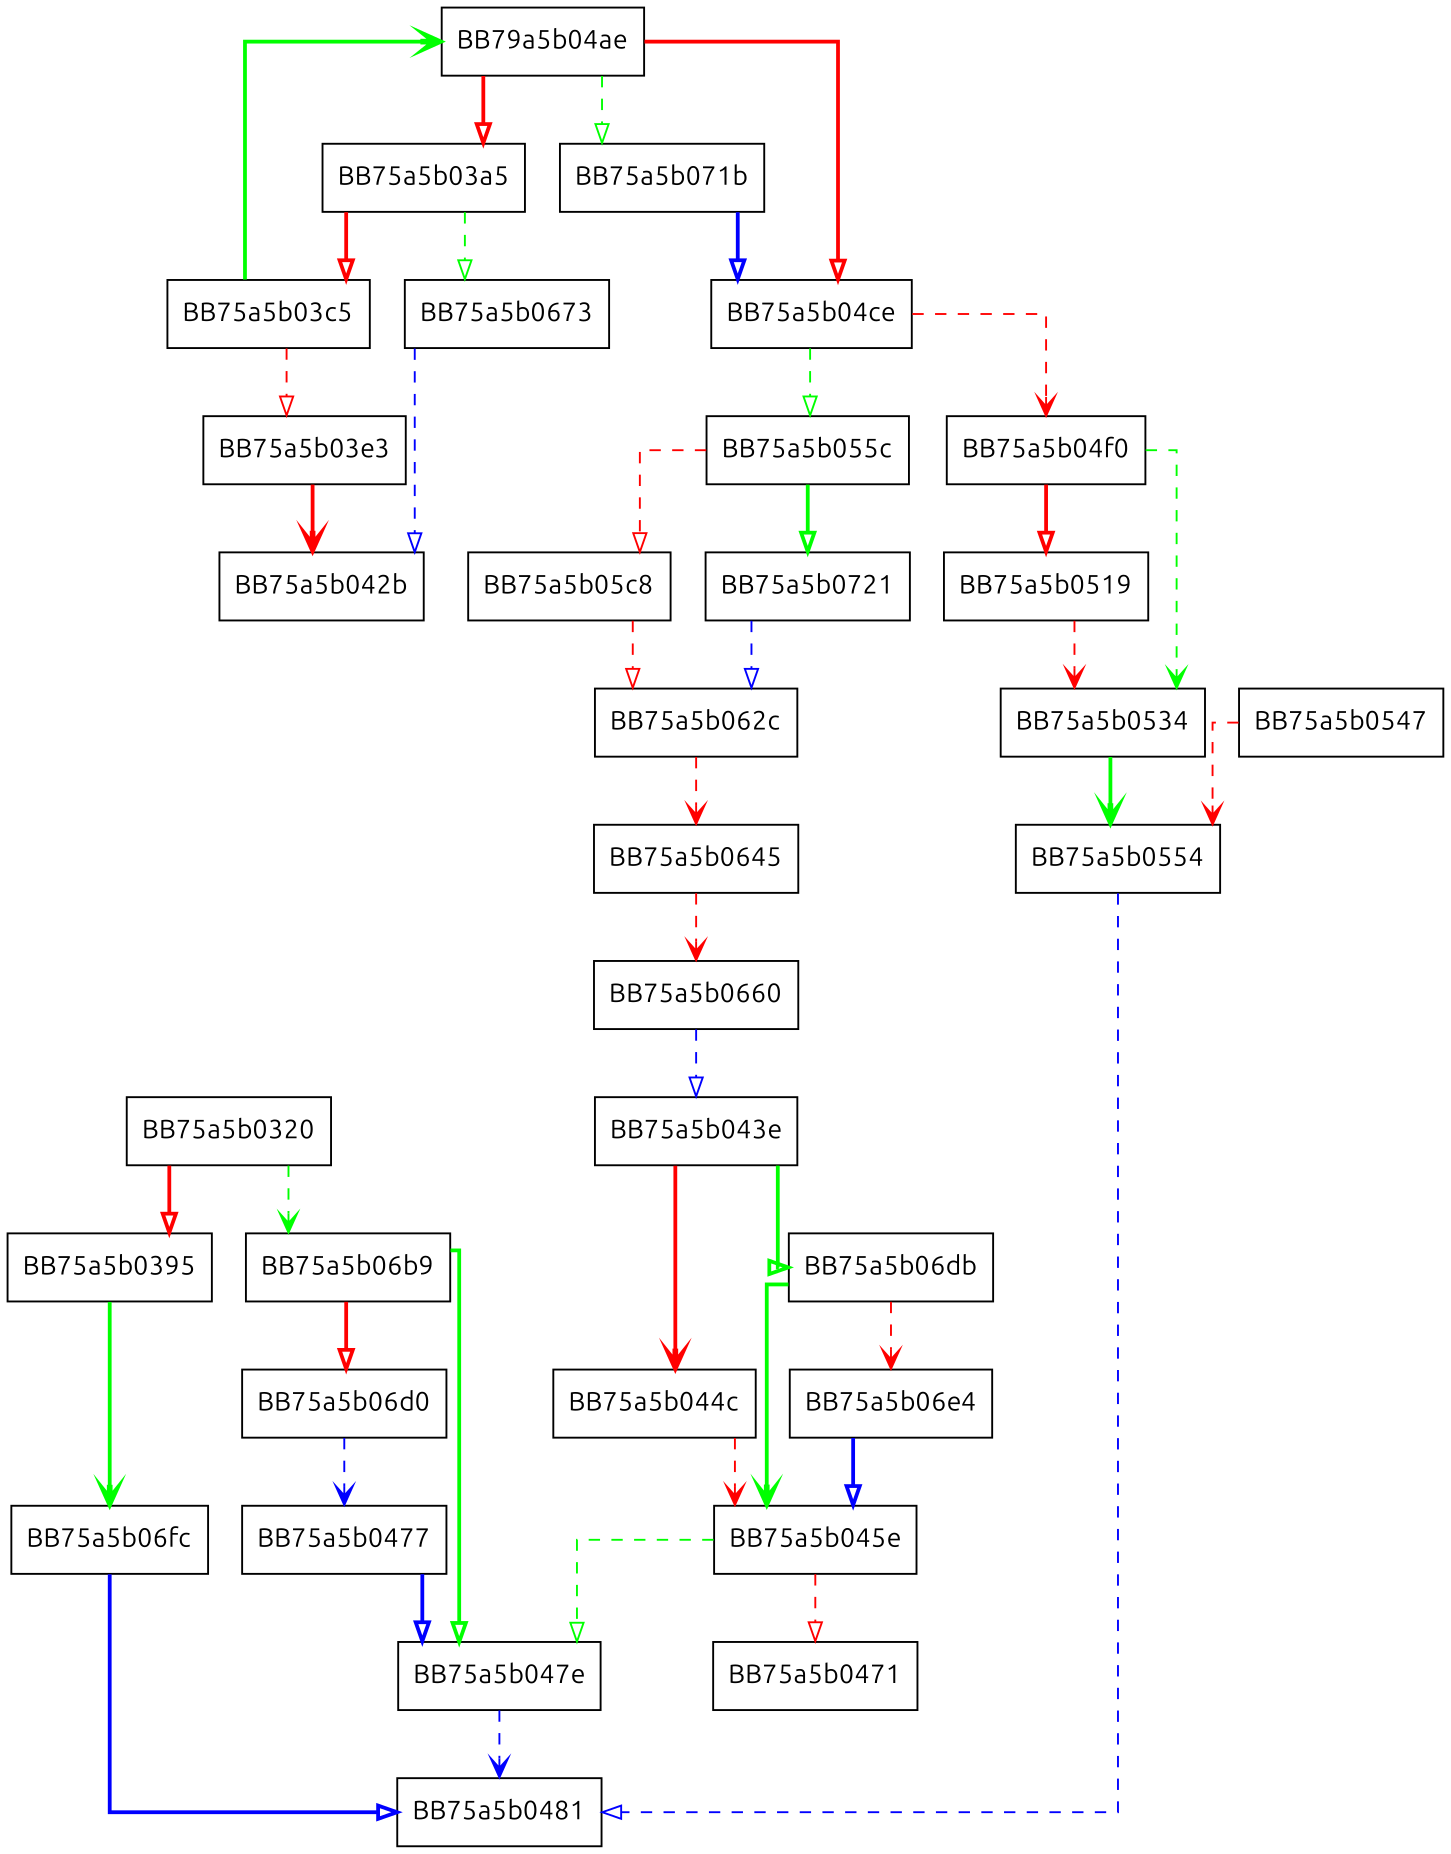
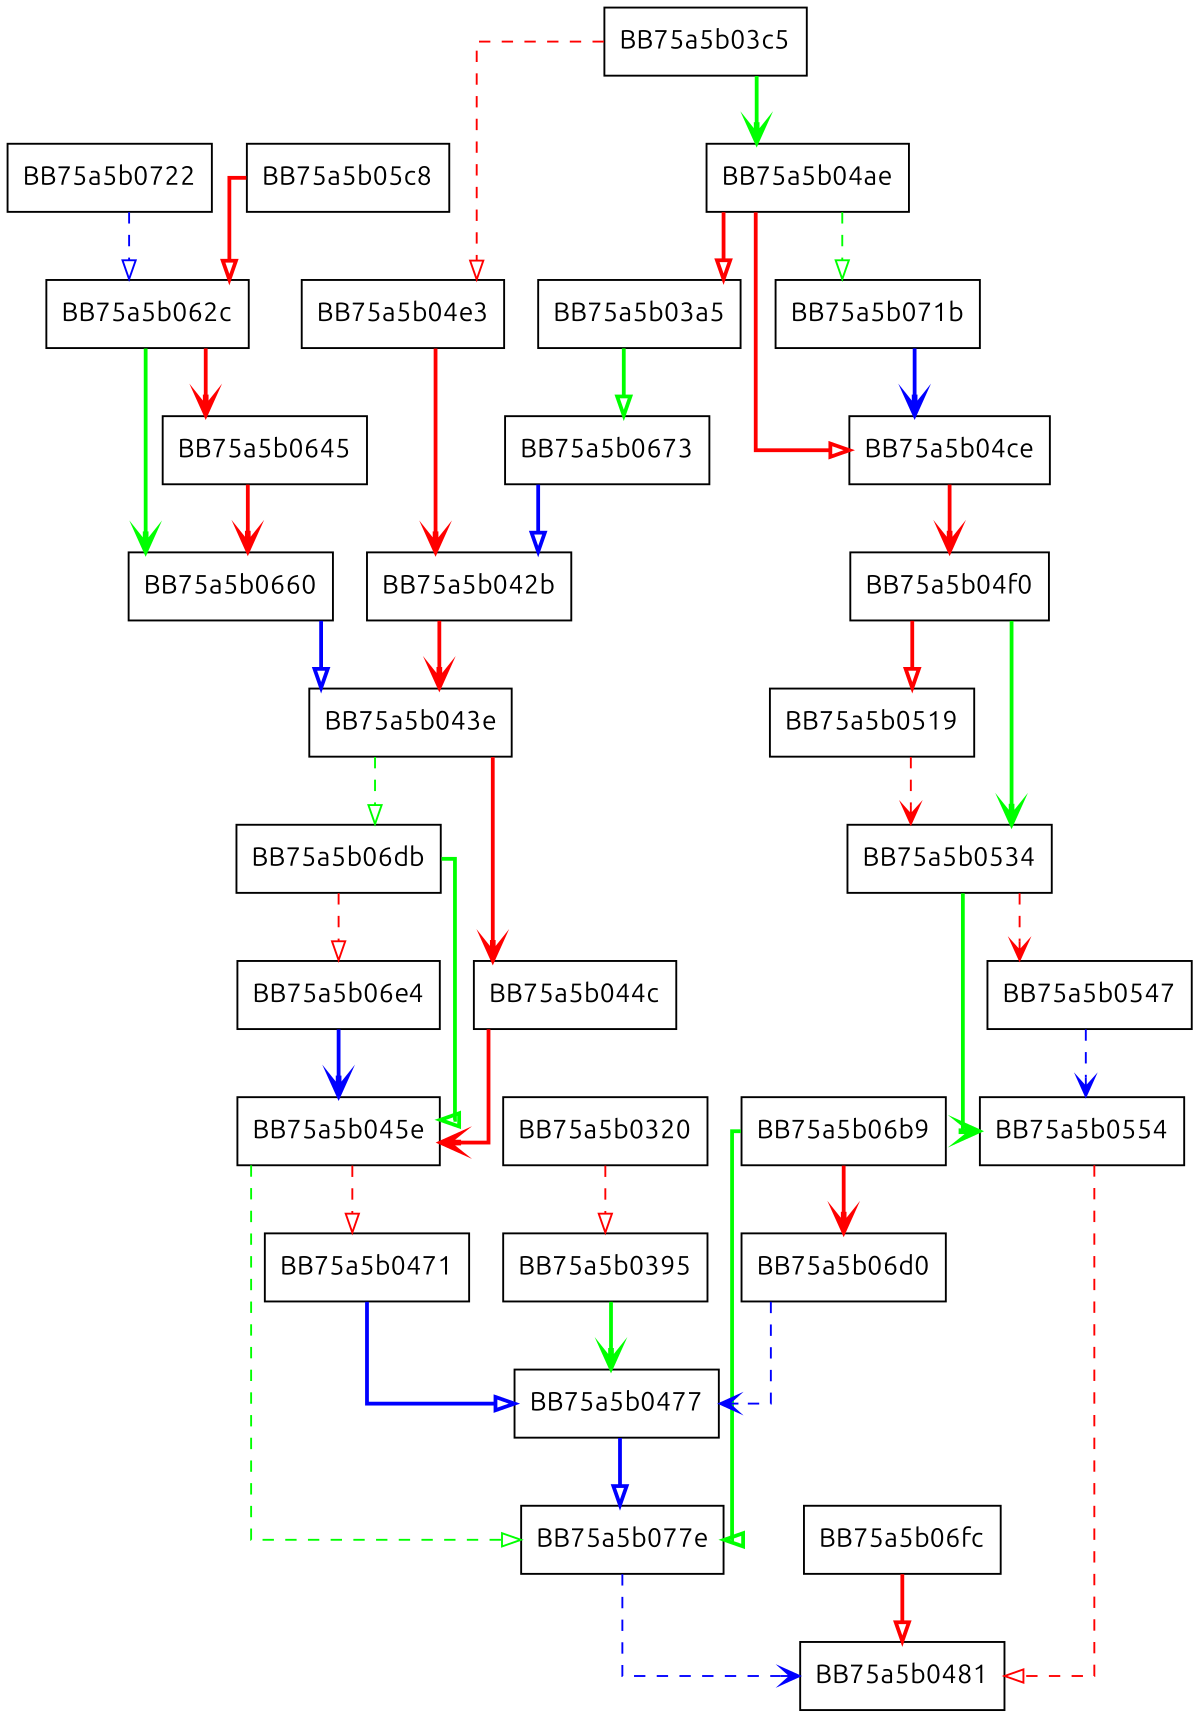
node "BB79a5b04ae": label "BB79a5b04ae" -> "BB75a5b04ae"
edge "BB75a5b03a5" -> "BB75a5b03c5": removed
edge "BB75a5b03a5" -> "BB75a5b0673": style dashed -> bold
edge "BB75a5b071b" -> "BB75a5b04ce": arrowhead onormal -> vee
edge "BB75a5b04ce" -> "BB75a5b04f0": style dashed -> bold
edge "BB75a5b062c" -> "BB75a5b0660": added
edge "BB75a5b0673" -> "BB75a5b042b": style dashed -> bold
node "BB75a5b03e3": label "BB75a5b03e3" -> "BB75a5b04e3"
node "BB75a5b055c": removed
edge "BB75a5b04f0" -> "BB75a5b0534": style dashed -> bold
node "BB75a5b0721": label "BB75a5b0721" -> "BB75a5b0722"
edge "BB75a5b042b" -> "BB75a5b043e": added
edge "BB75a5b05c8" -> "BB75a5b062c": style dashed -> bold
edge "BB75a5b0547" -> "BB75a5b0554": color red -> blue
edge "BB75a5b062c" -> "BB75a5b0645": style dashed -> bold
edge "BB75a5b0645" -> "BB75a5b0660": style dashed -> bold
edge "BB75a5b0534" -> "BB75a5b0547": added
edge "BB75a5b0660" -> "BB75a5b043e": style dashed -> bold
edge "BB75a5b0320" -> "BB75a5b0395": style bold -> dashed
edge "BB75a5b0320" -> "BB75a5b06b9": removed
edge "BB75a5b043e" -> "BB75a5b06db": style bold -> dashed
edge "BB75a5b06b9" -> "BB75a5b06d0": arrowhead onormal -> vee
edge "BB75a5b06db" -> "BB75a5b06e4": arrowhead vee -> onormal
edge "BB75a5b06db" -> "BB75a5b045e": arrowhead vee -> onormal
edge "BB75a5b0395" -> "BB75a5b06fc": now "BB75a5b0395" -> "BB75a5b0477"
edge "BB75a5b0471" -> "BB75a5b0477": added
edge "BB75a5b044c" -> "BB75a5b045e": style dashed -> bold
edge "BB75a5b06e4" -> "BB75a5b045e": arrowhead onormal -> vee
edge "BB75a5b0554" -> "BB75a5b0481": color blue -> red
node "BB75a5b047e": label "BB75a5b047e" -> "BB75a5b077e"
edge "BB75a5b06fc" -> "BB75a5b0481": color blue -> red
